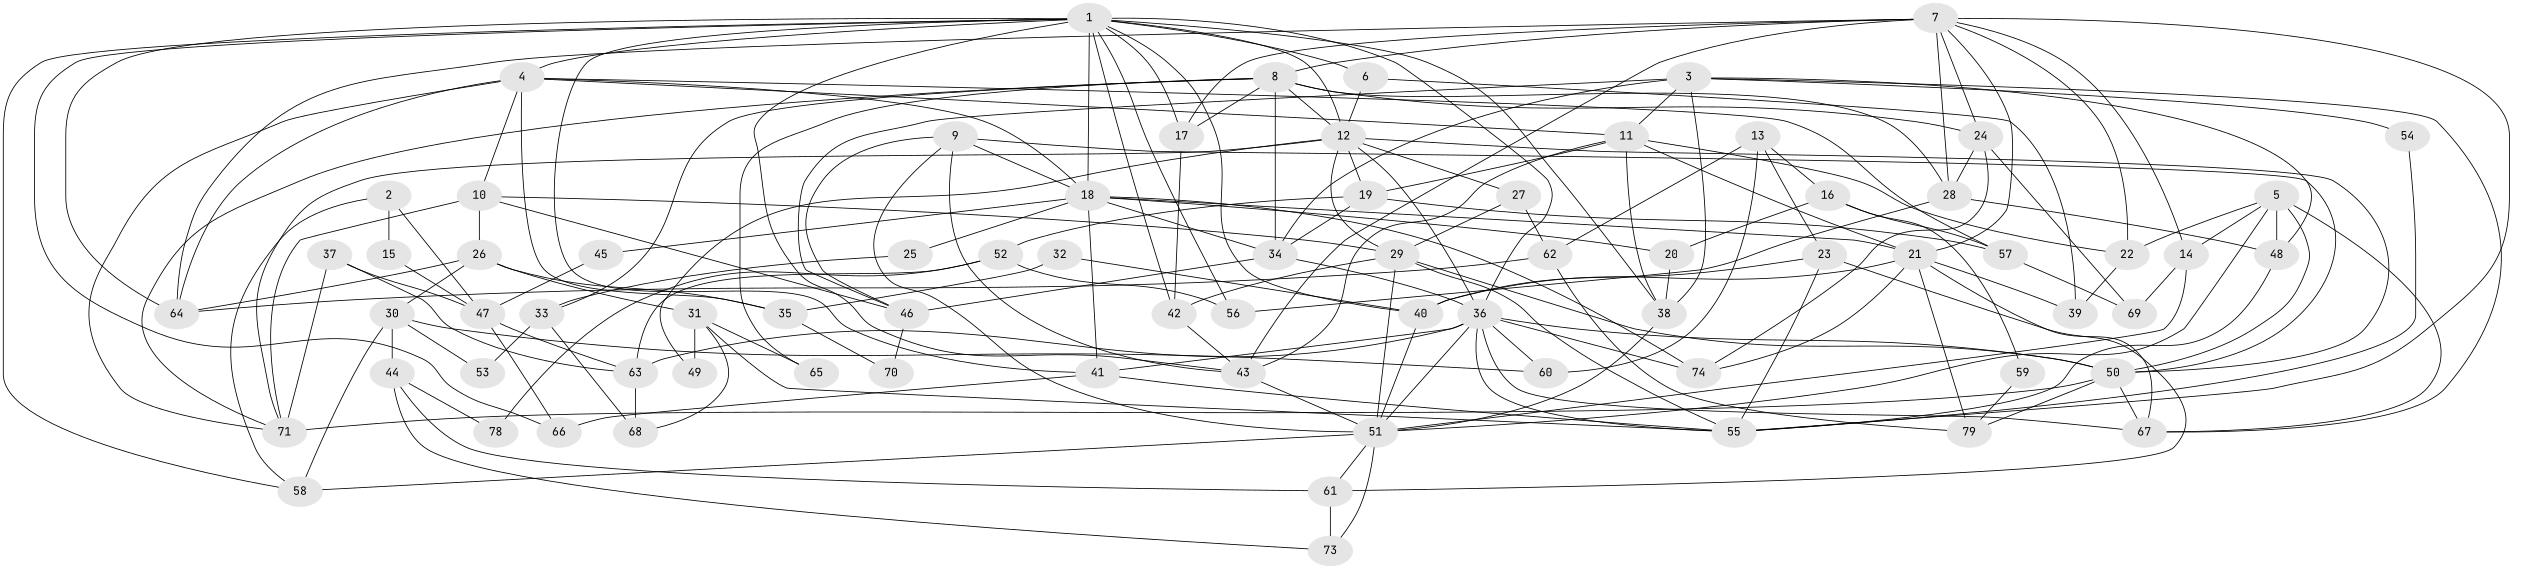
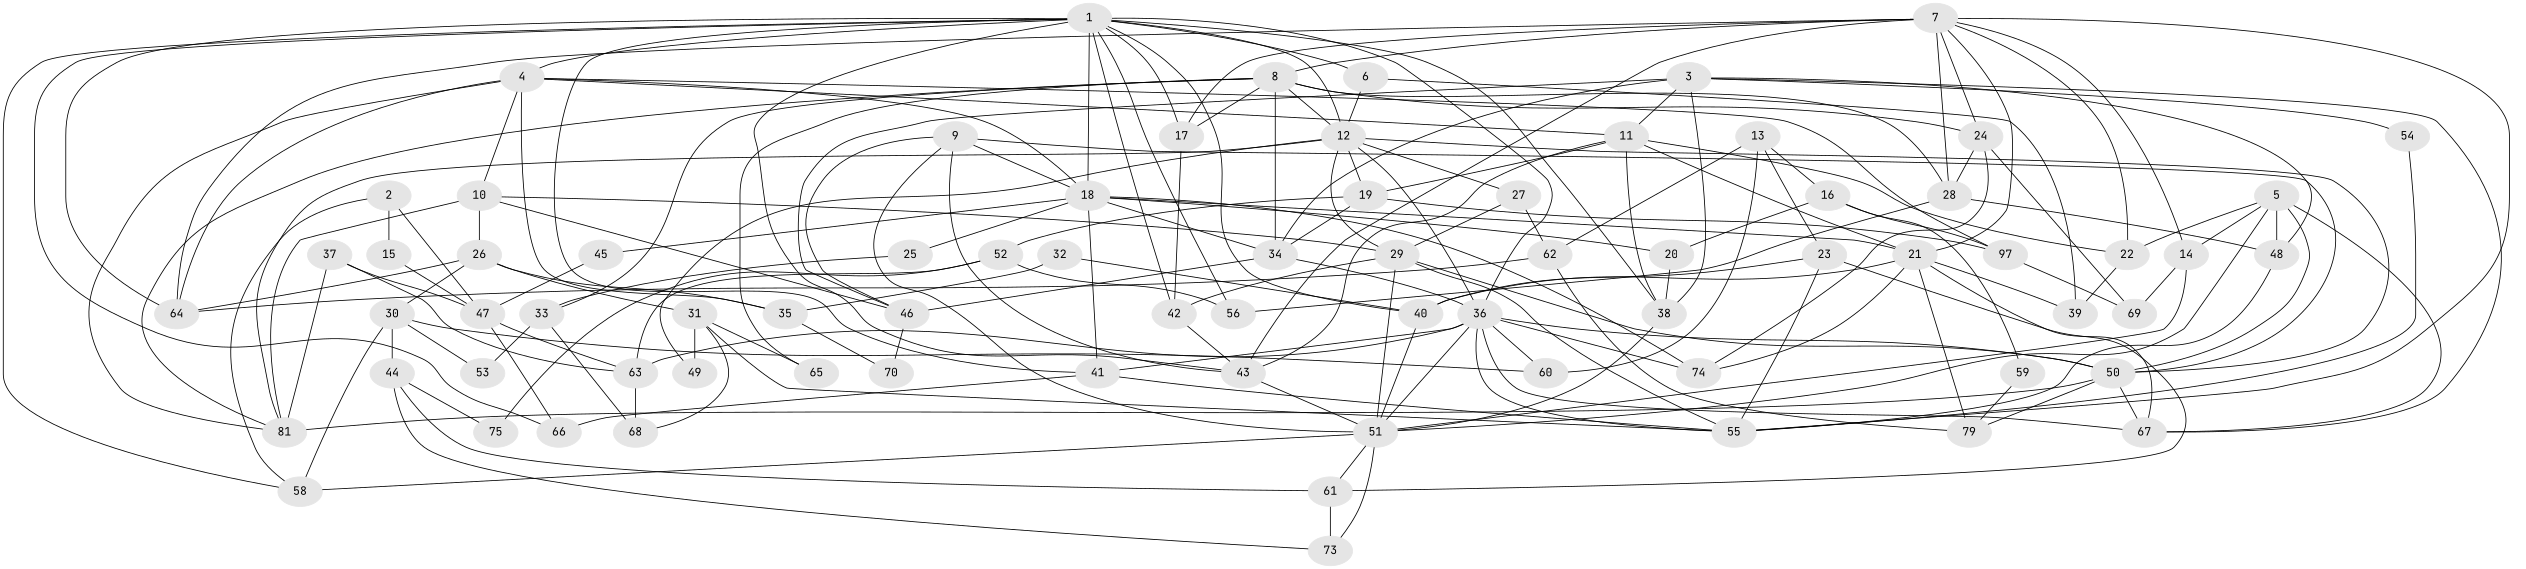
node "57": label "57" -> "97"
node "71": label "71" -> "81"
node "78": label "78" -> "75"
